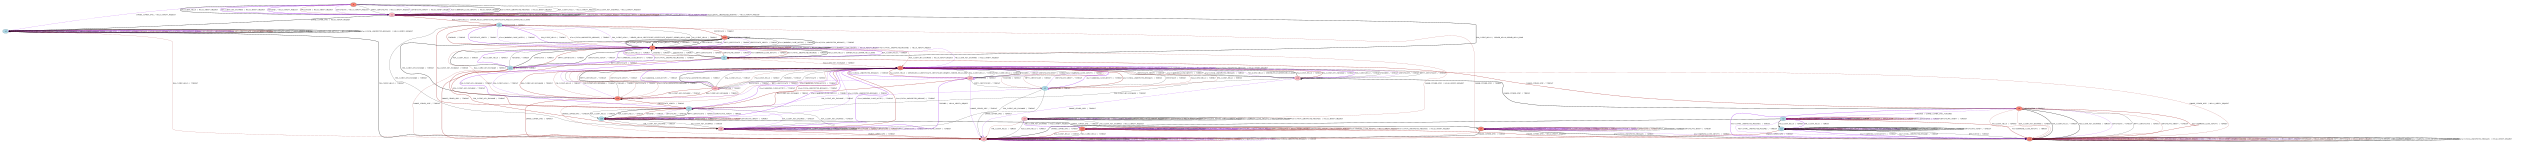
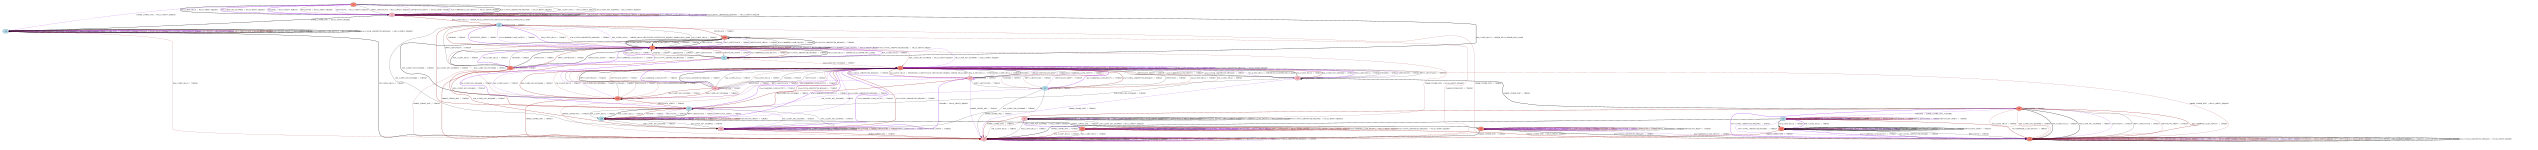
edge "s19" -> "s4": added, label "CHANGE_CIPHER_SPEC / TIMEOUT"
edge "s5" -> "s21": now "s3" -> "s21"
edge "s9" -> "s5": now "s9" -> "s4"
node "s21": fillcolor lightblue -> salmon
node "s12": fillcolor lightblue -> salmon
